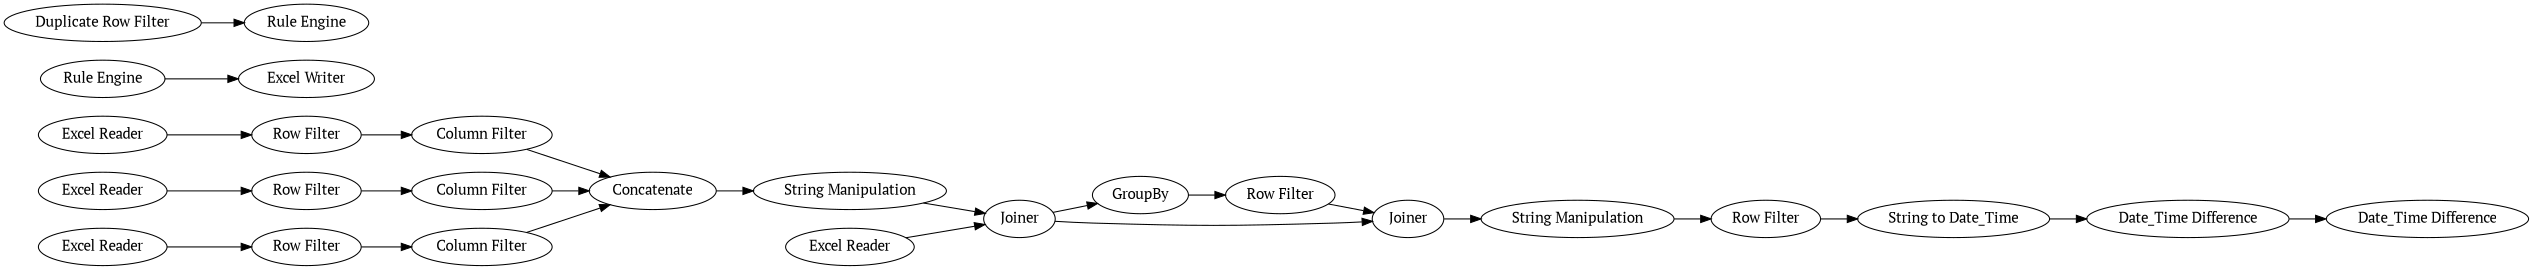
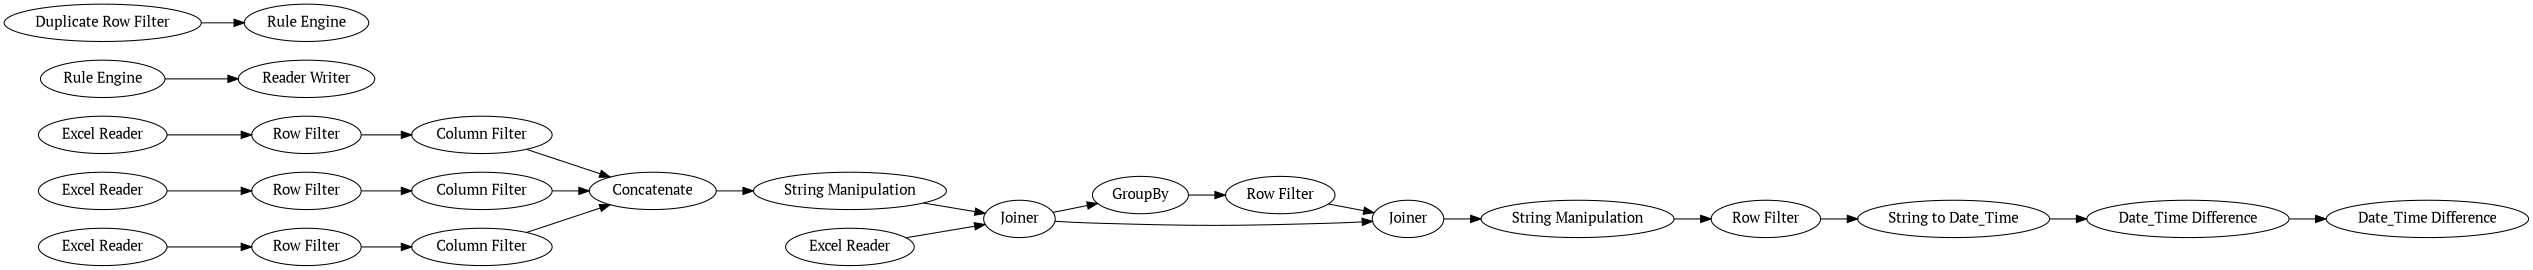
node "Excel Writer": label "Excel Writer" -> "Reader Writer"
